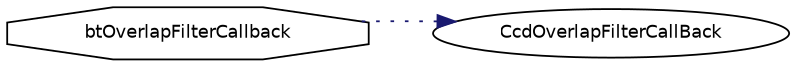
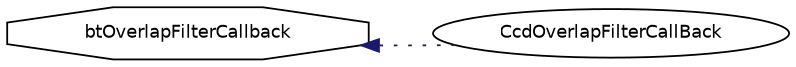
edge "btOverlapFilterCallback" -> "CcdOverlapFilterCallBack": reversed
